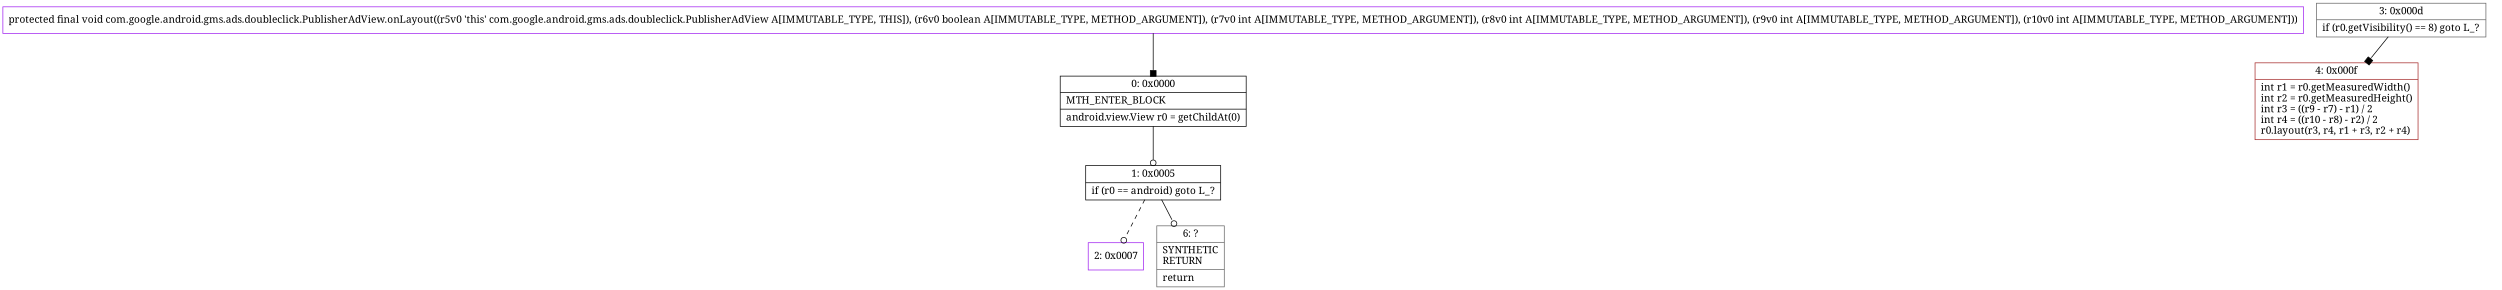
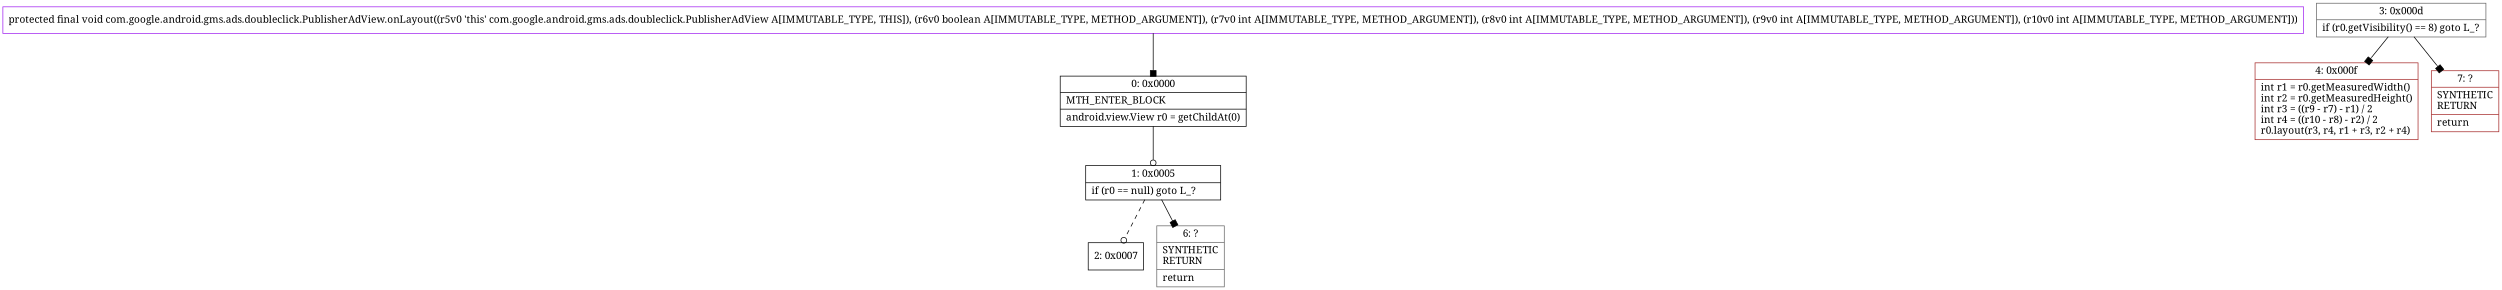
node "7: ?": added
node "1: 0x0005": text "if (r0 == android) goto L_?" -> "if (r0 == null) goto L_?"
edge "1: 0x0005" -> "6: ?": arrowhead odot -> box
node "2: 0x0007": color purple -> black
